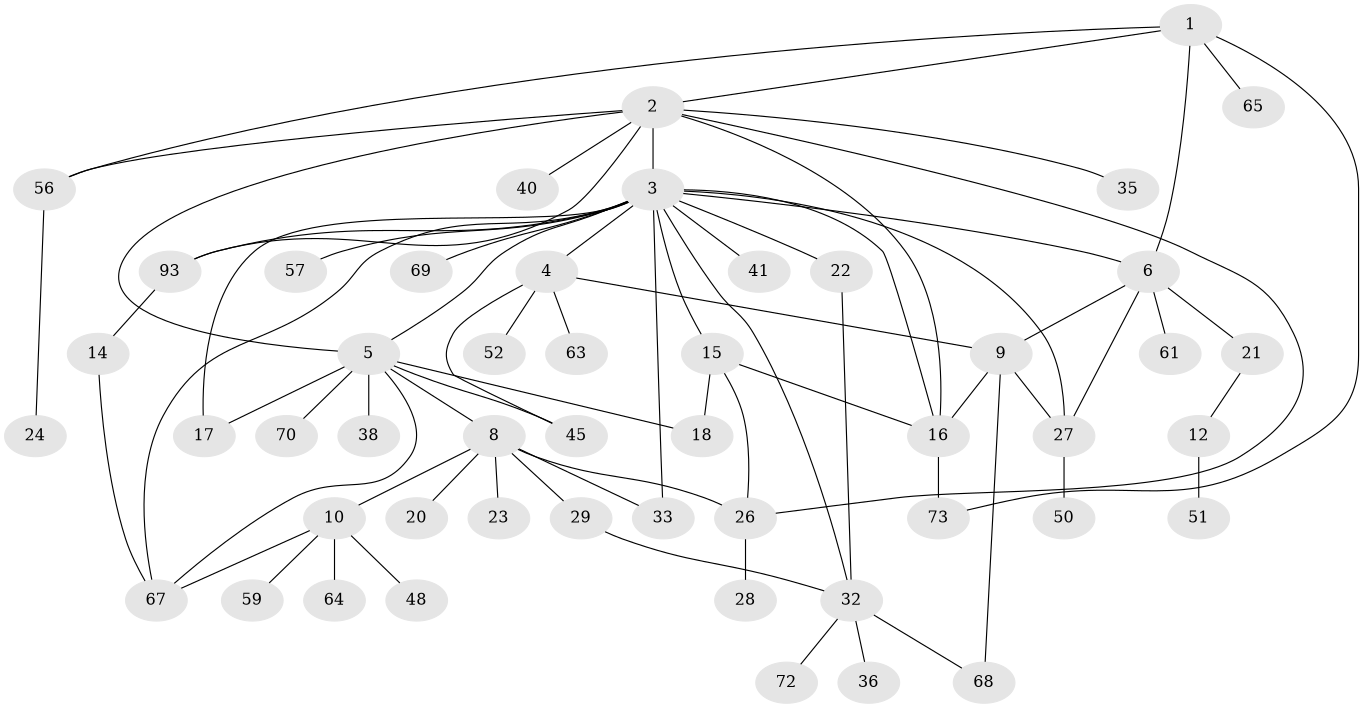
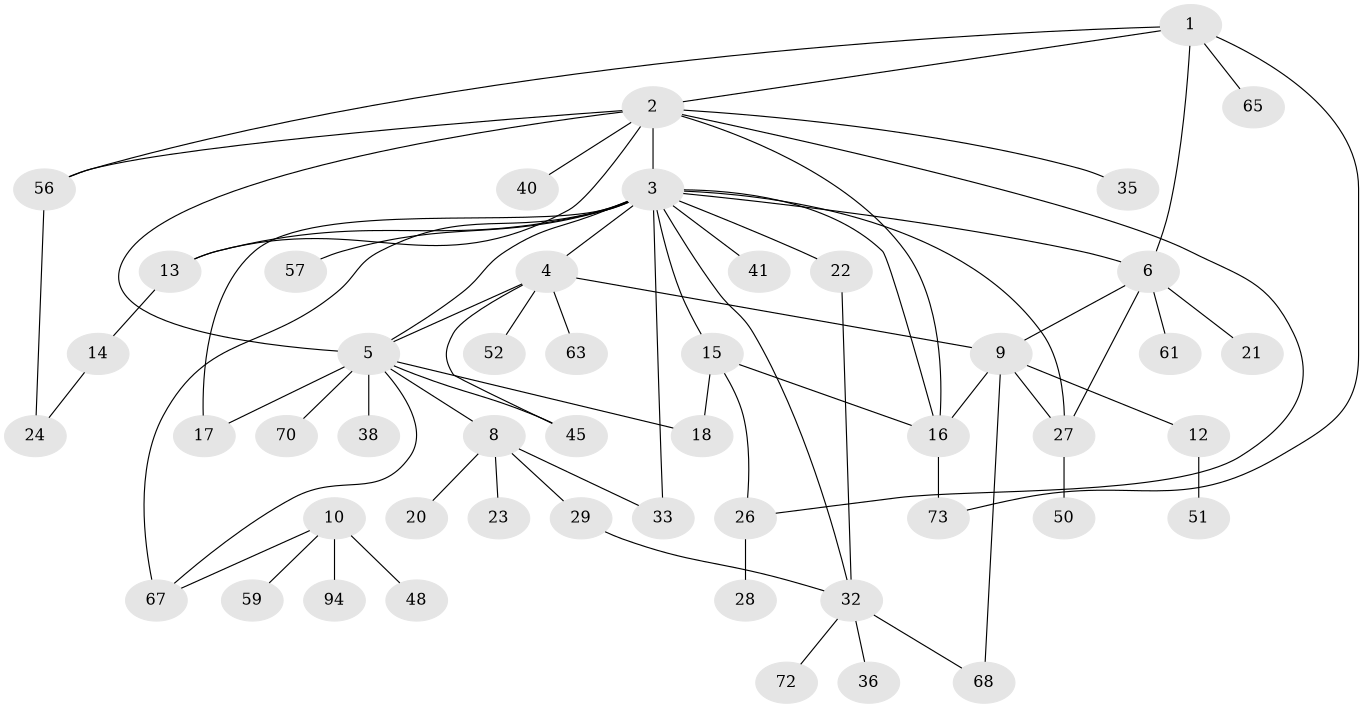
node "93": label "93" -> "13"
node "69": removed
edge "4" -- "5": added
edge "21" -- "12": now "9" -- "12"
edge "8" -- "10": removed
edge "8" -- "26": removed
edge "14" -- "67": now "14" -- "24"
node "64": label "64" -> "94"
